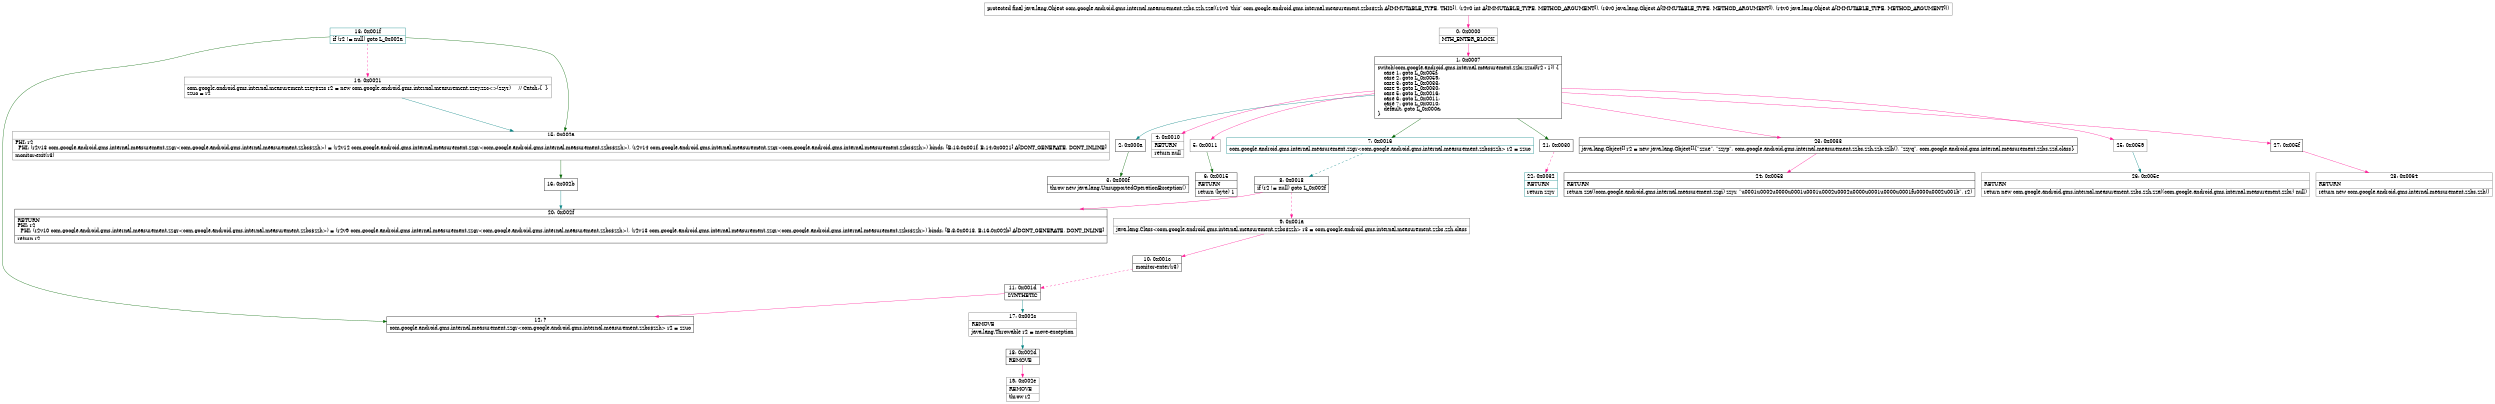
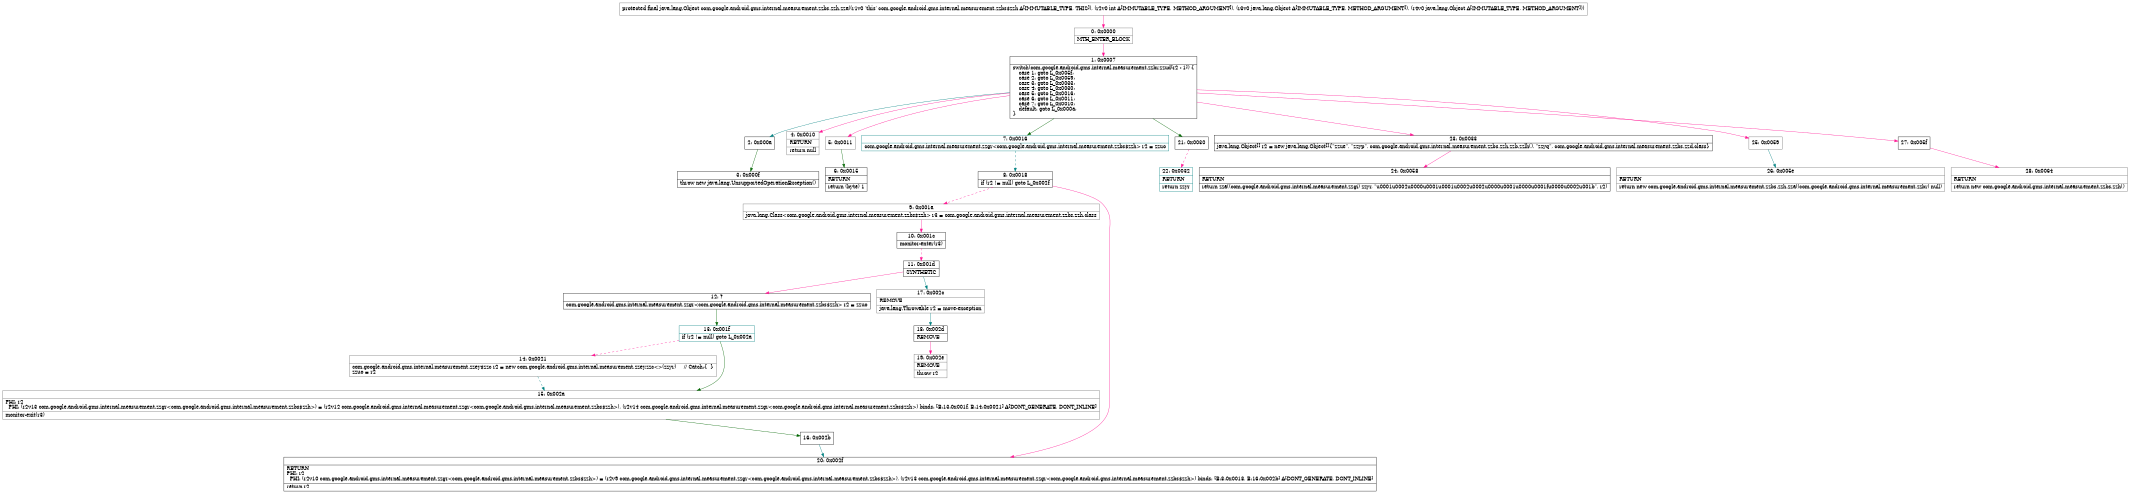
edge "14: 0x0021" -> "15: 0x002a": style solid -> dashed
edge "13: 0x001f" -> "12: ?": reversed
